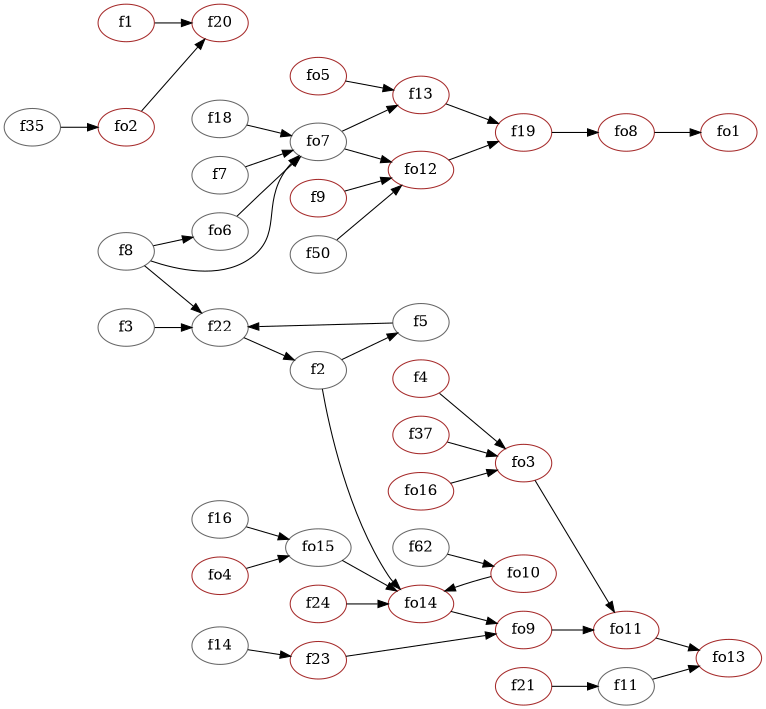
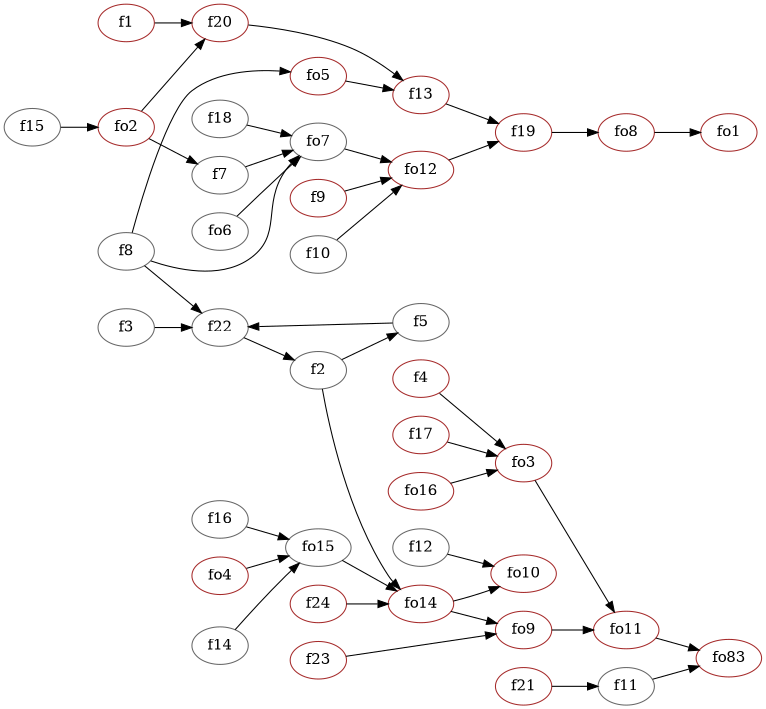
edge "fo7" -> "f13": now "f20" -> "f13"
node "f35": label "f35" -> "f15"
edge "fo2" -> "f7": added
edge "f8" -> "fo6": now "f8" -> "fo5"
node "f50": label "f50" -> "f10"
node "f37": label "f37" -> "f17"
node "f62": label "f62" -> "f12"
edge "fo10" -> "fo14": reversed
edge "f14" -> "f23": now "f14" -> "fo15"
node "fo13": label "fo13" -> "fo83"
